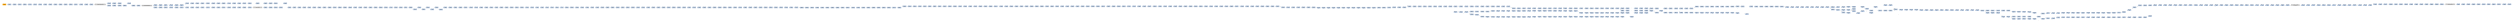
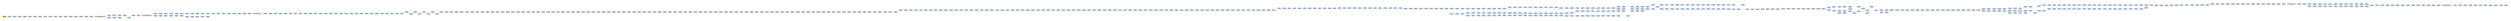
node "0x0041c2b3 addl": removed
